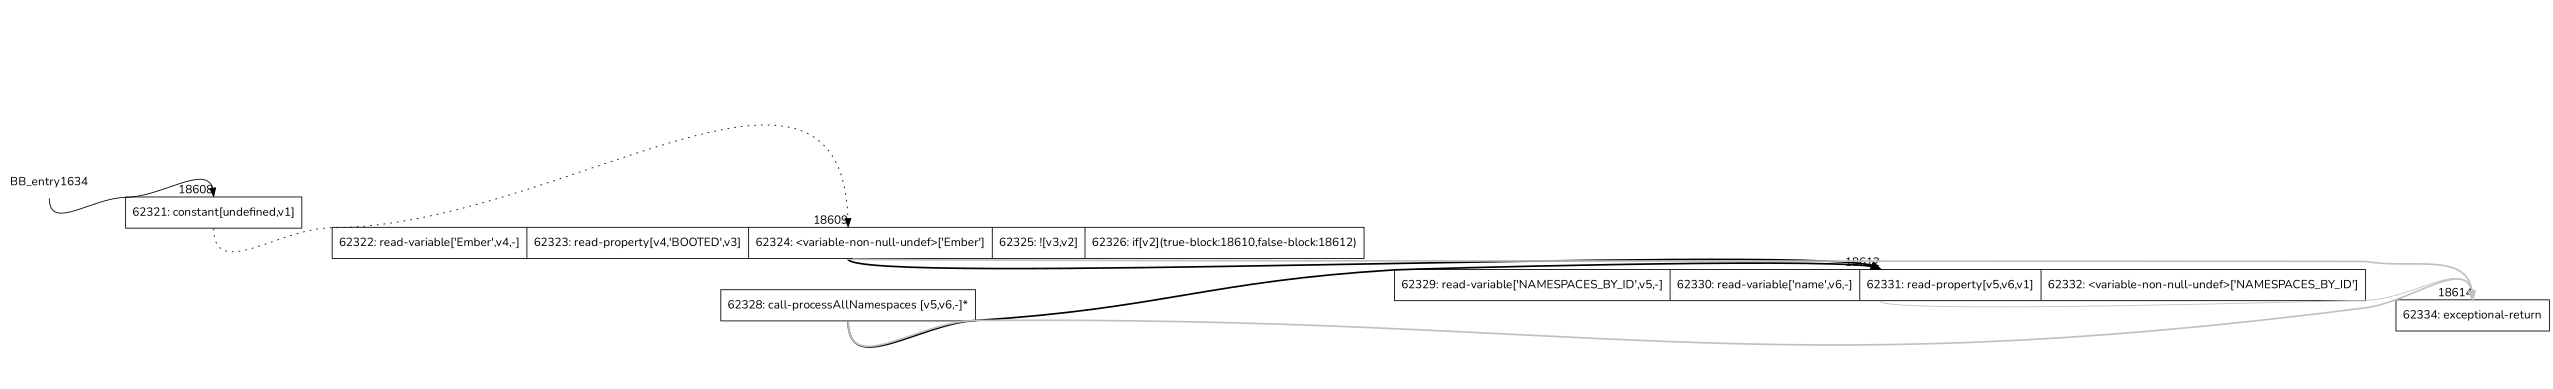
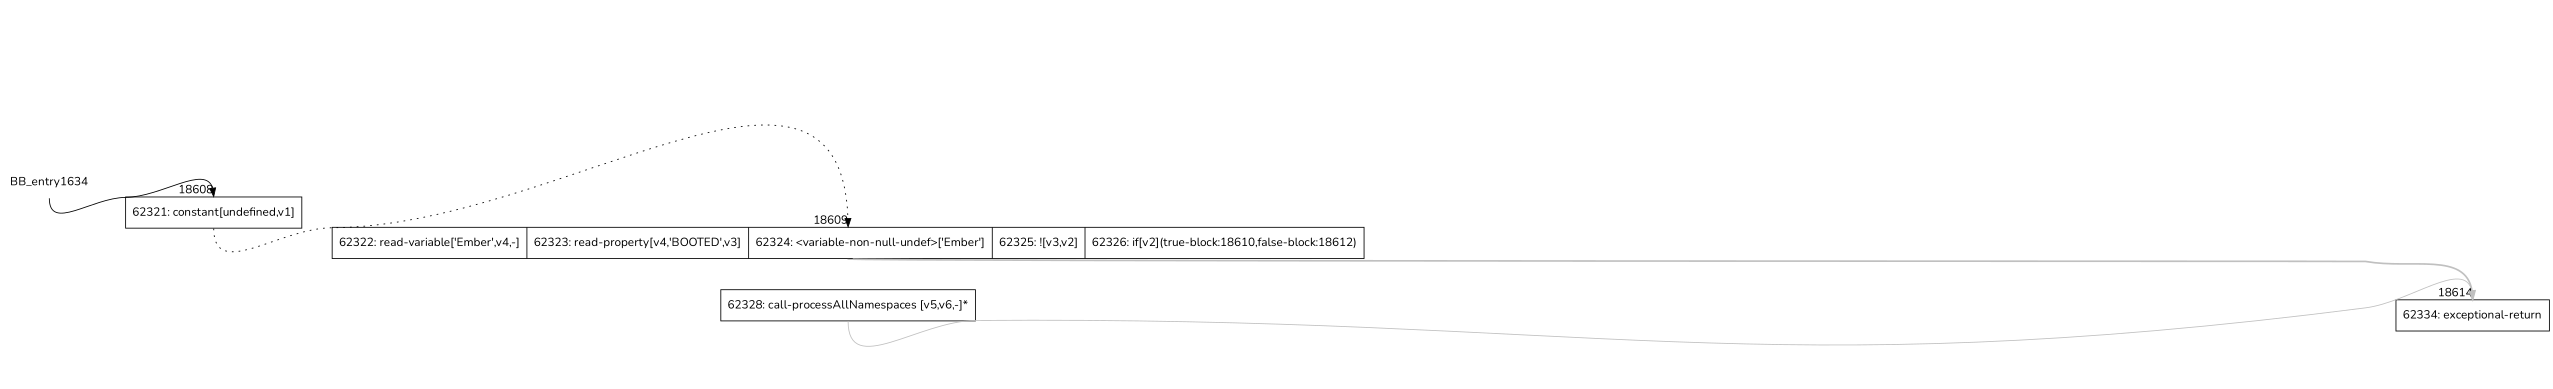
node "62329: read-variable['NAMESPACES_BY_ID',v5,-]": removed
edge "62328: call-processAllNamespaces [v5,v6,-]*" -> "62334: exceptional-return": style bold -> solid
